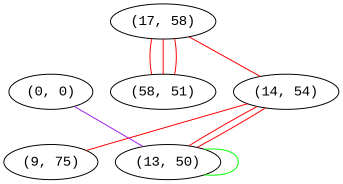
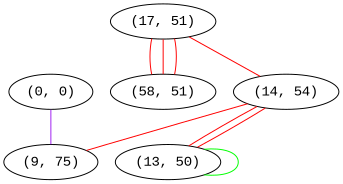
node "(17, 58)": label "(17, 58)" -> "(17, 51)"
edge "(0, 0)" -- "(13, 50)": now "(0, 0)" -- "(9, 75)"
